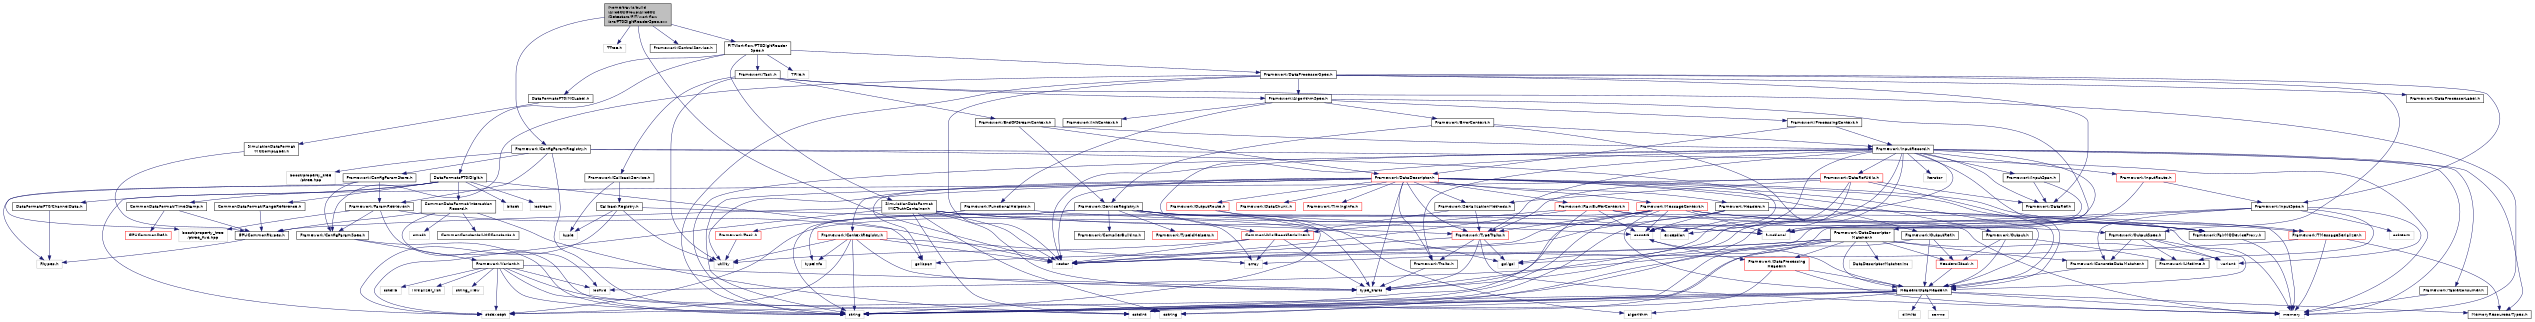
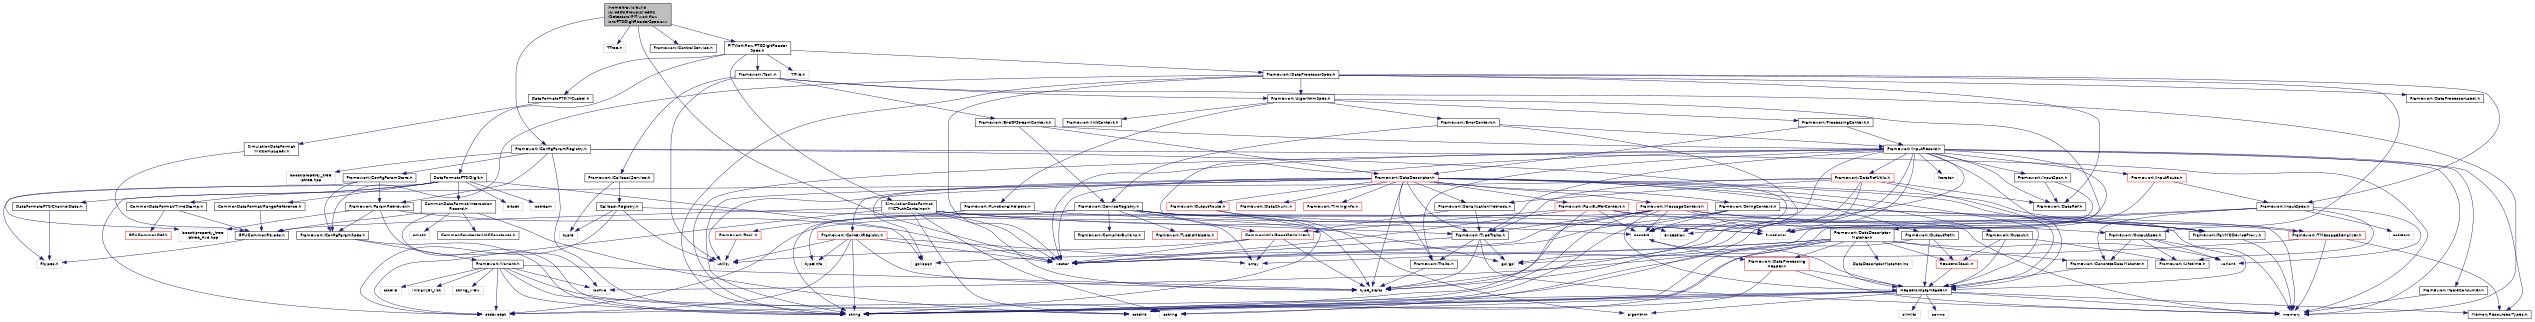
node "Framework/Headers.h": label "Framework/Headers.h" -> "Framework/StringContext.h"
node "Framework/TypeTraits.h": color red -> black
